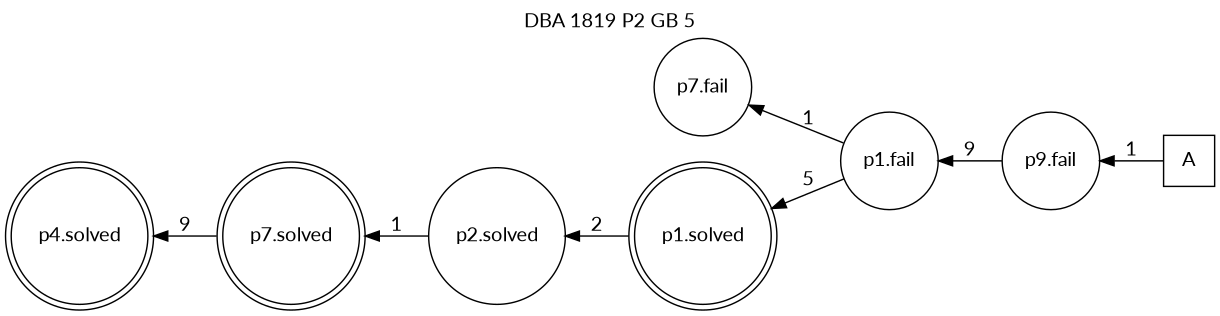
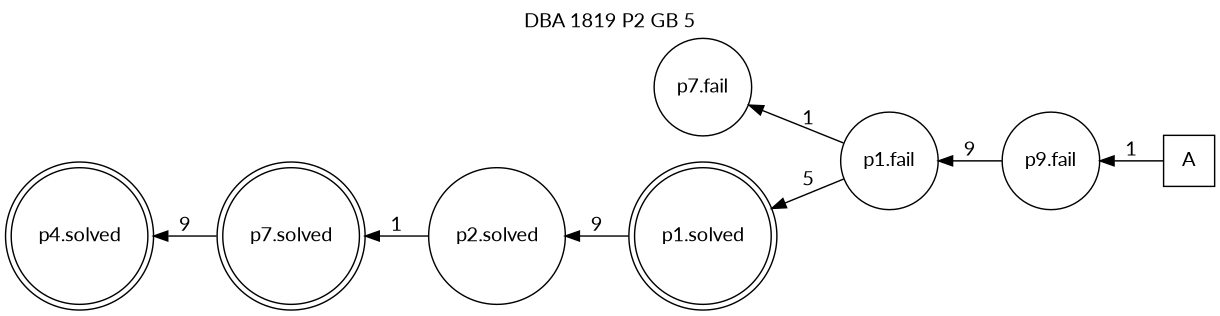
edge "p1.solved" -> "p2.solved": label "2" -> "9"
